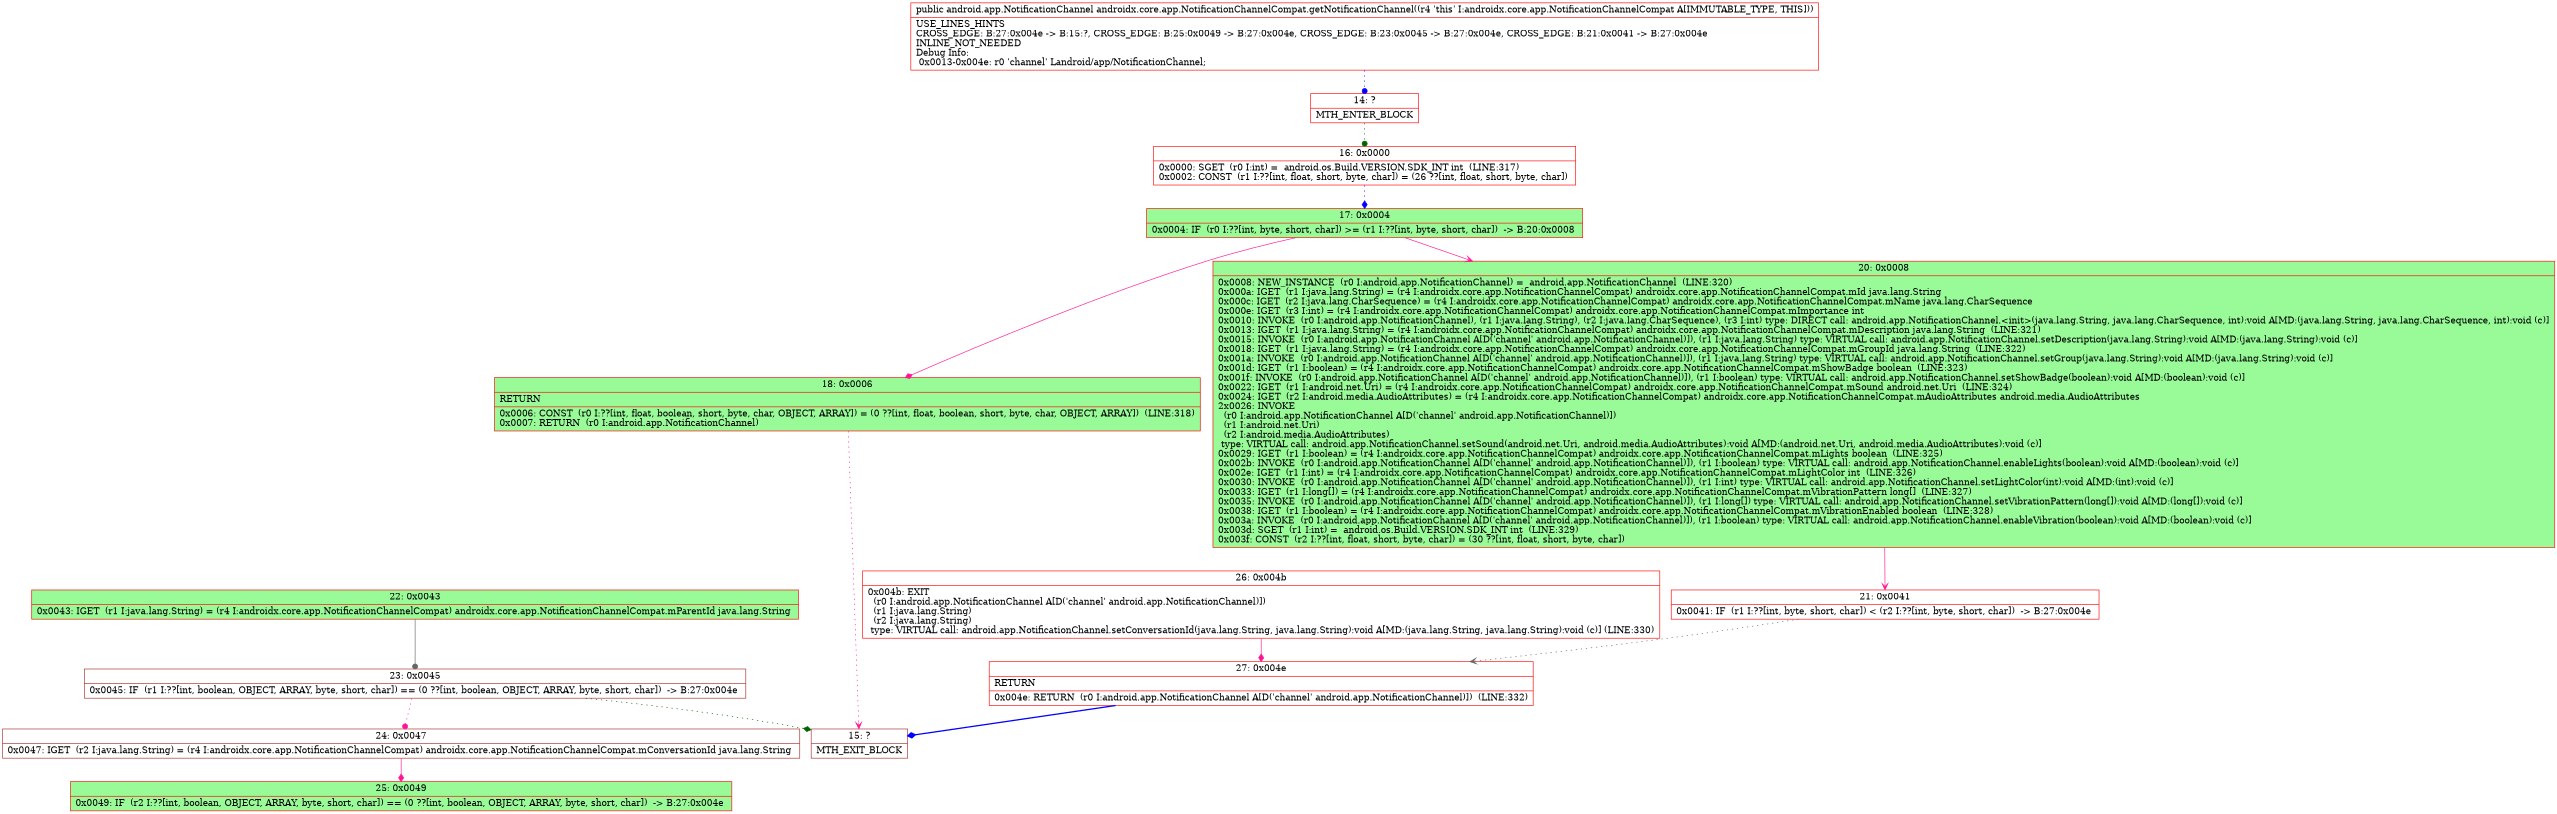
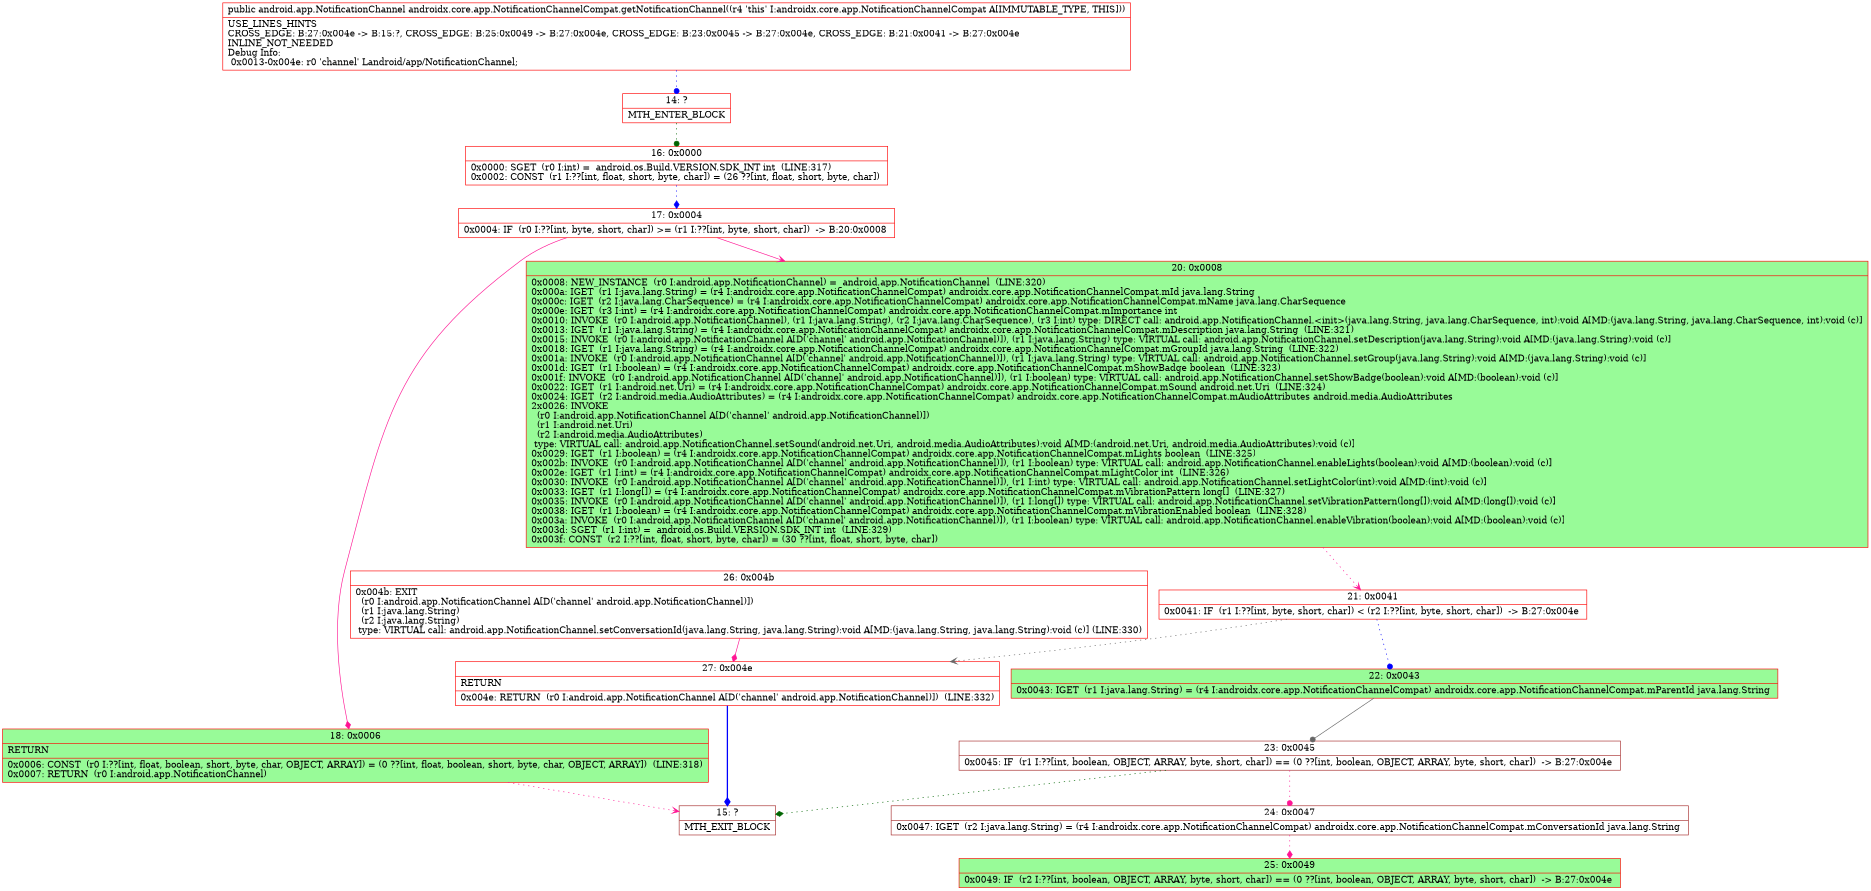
node "17: 0x0004": fillcolor palegreen -> white
edge "20: 0x0008" -> "21: 0x0041": style solid -> dotted
edge "21: 0x0041" -> "22: 0x0043": added
edge "24: 0x0047" -> "25: 0x0049": style solid -> dotted
